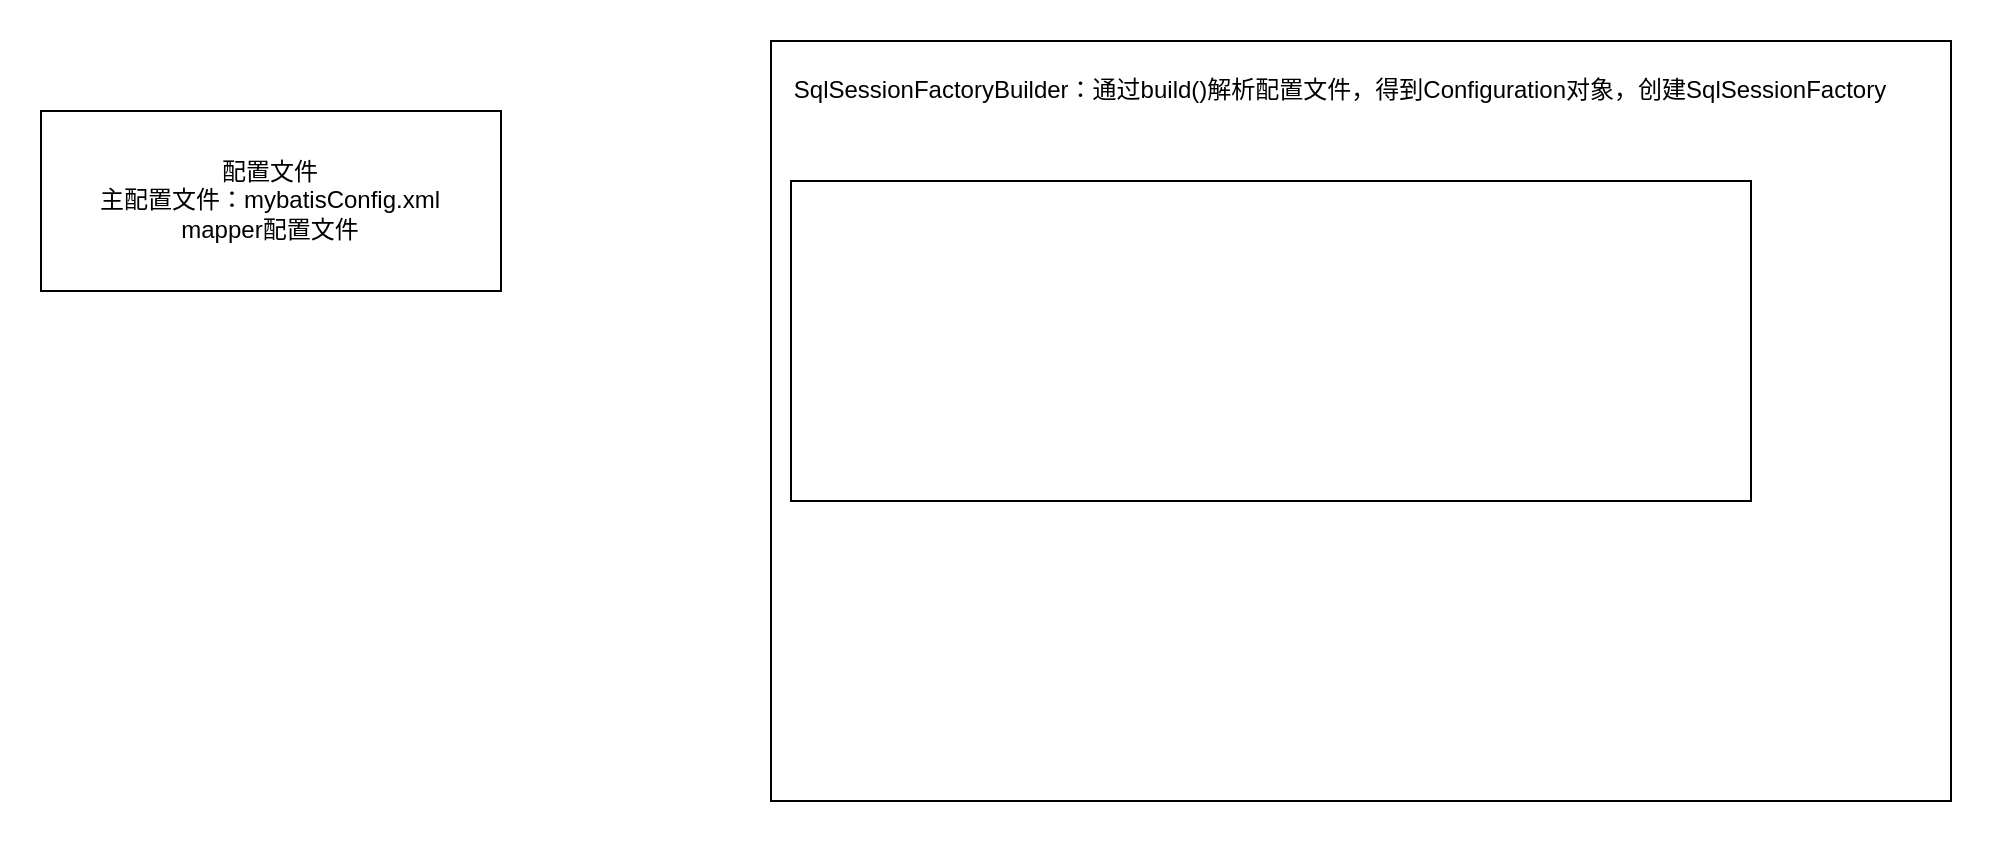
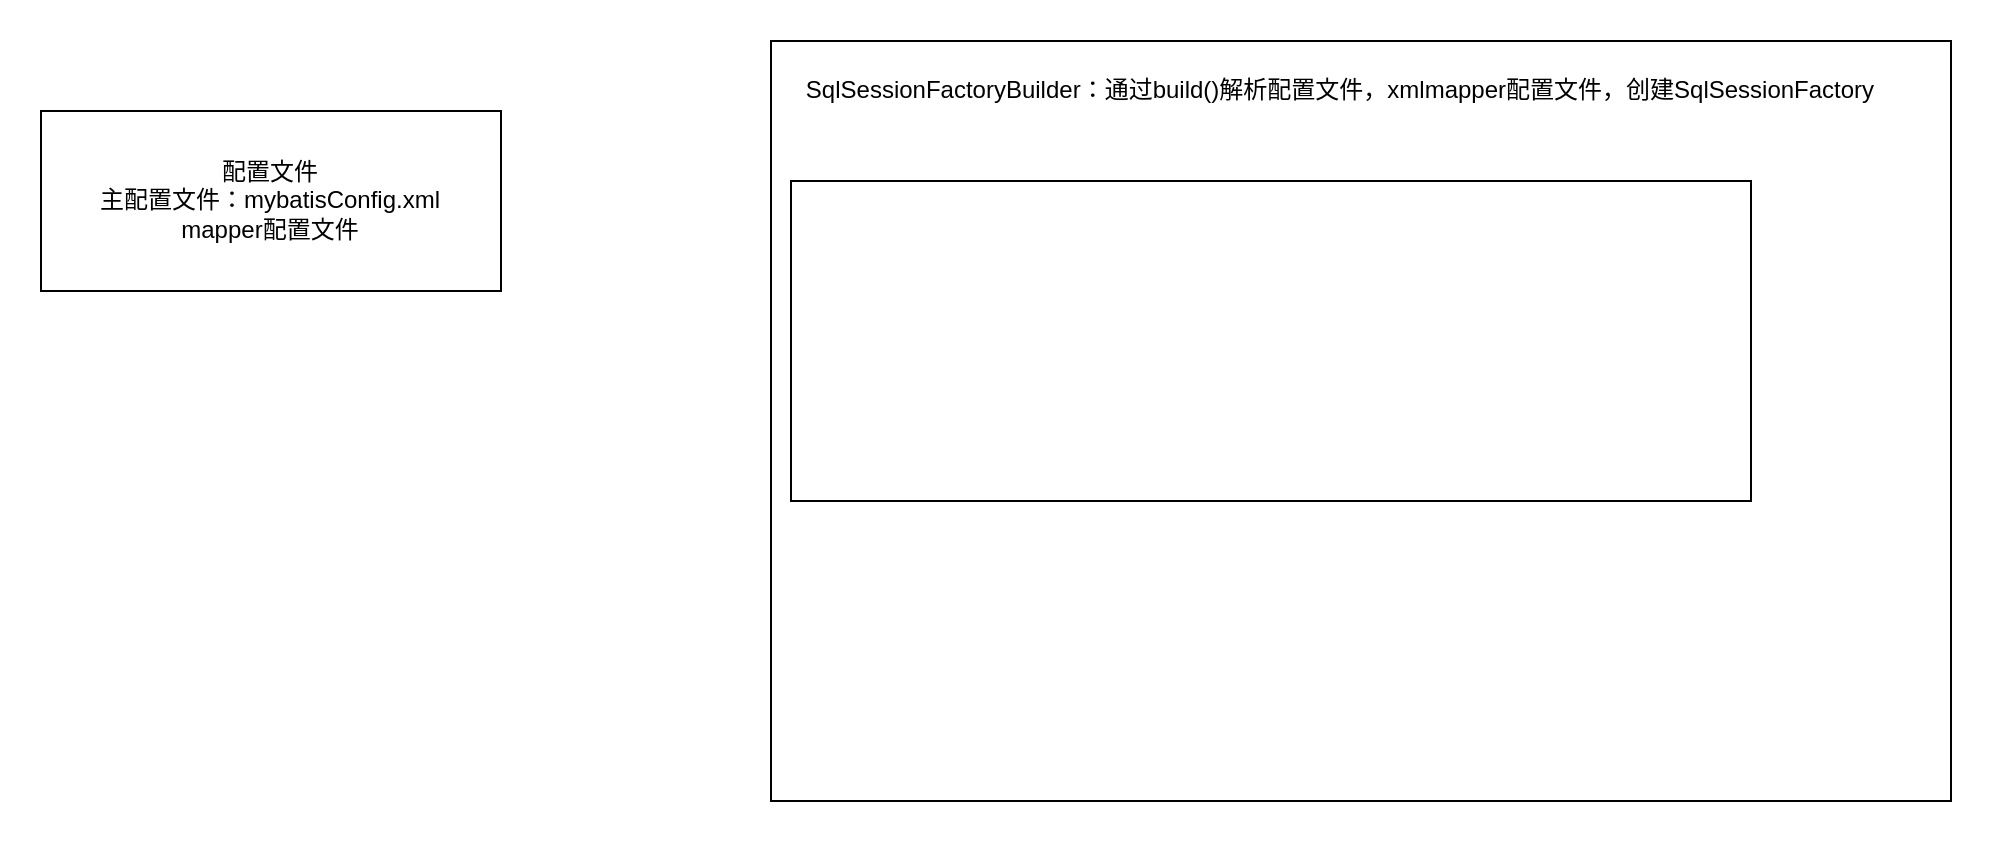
node "SqlSessionFactoryBuilder：通过build()解析配置文件，得到Configuration对象，创建SqlSessionFactory": label "SqlSessionFactoryBuilder：通过build()解析配置文件，得到Configuration对象，创建SqlSessionFactory" -> "SqlSessionFactoryBuilder：通过build()解析配置文件，xmlmapper配置文件，创建SqlSessionFactory"
